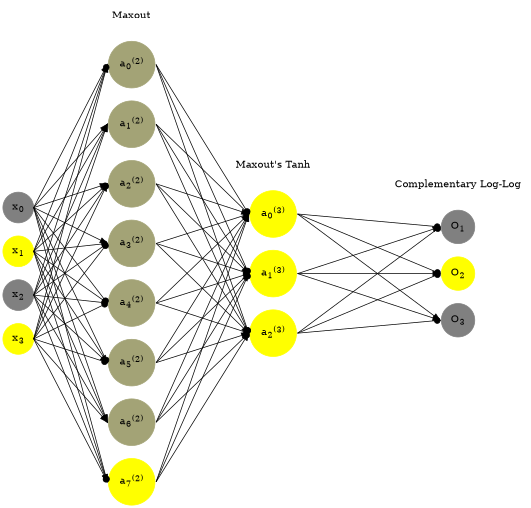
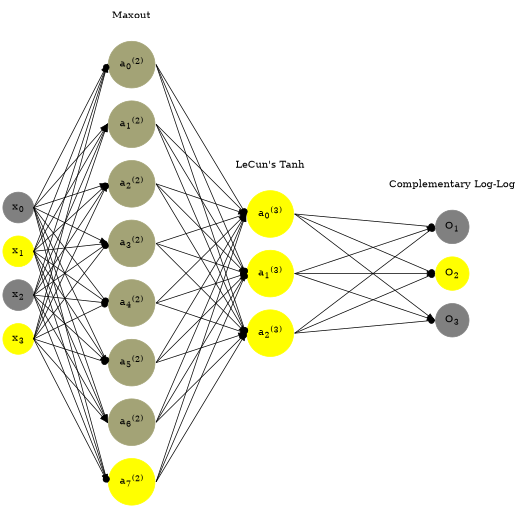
node "Maxout's Tanh": label "Maxout's Tanh" -> "LeCun's Tanh"
